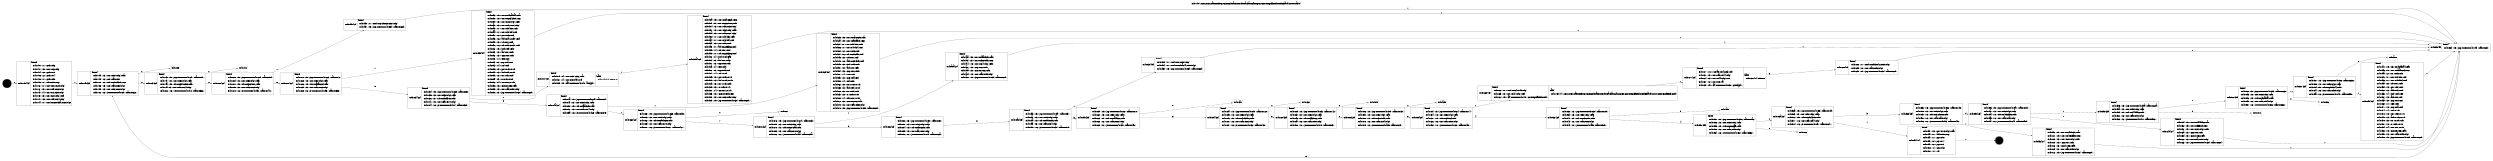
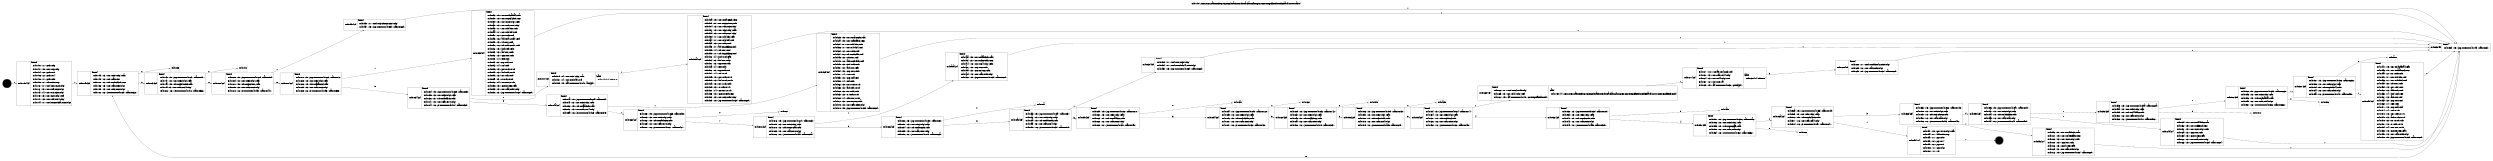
node "0x401e1a": added
